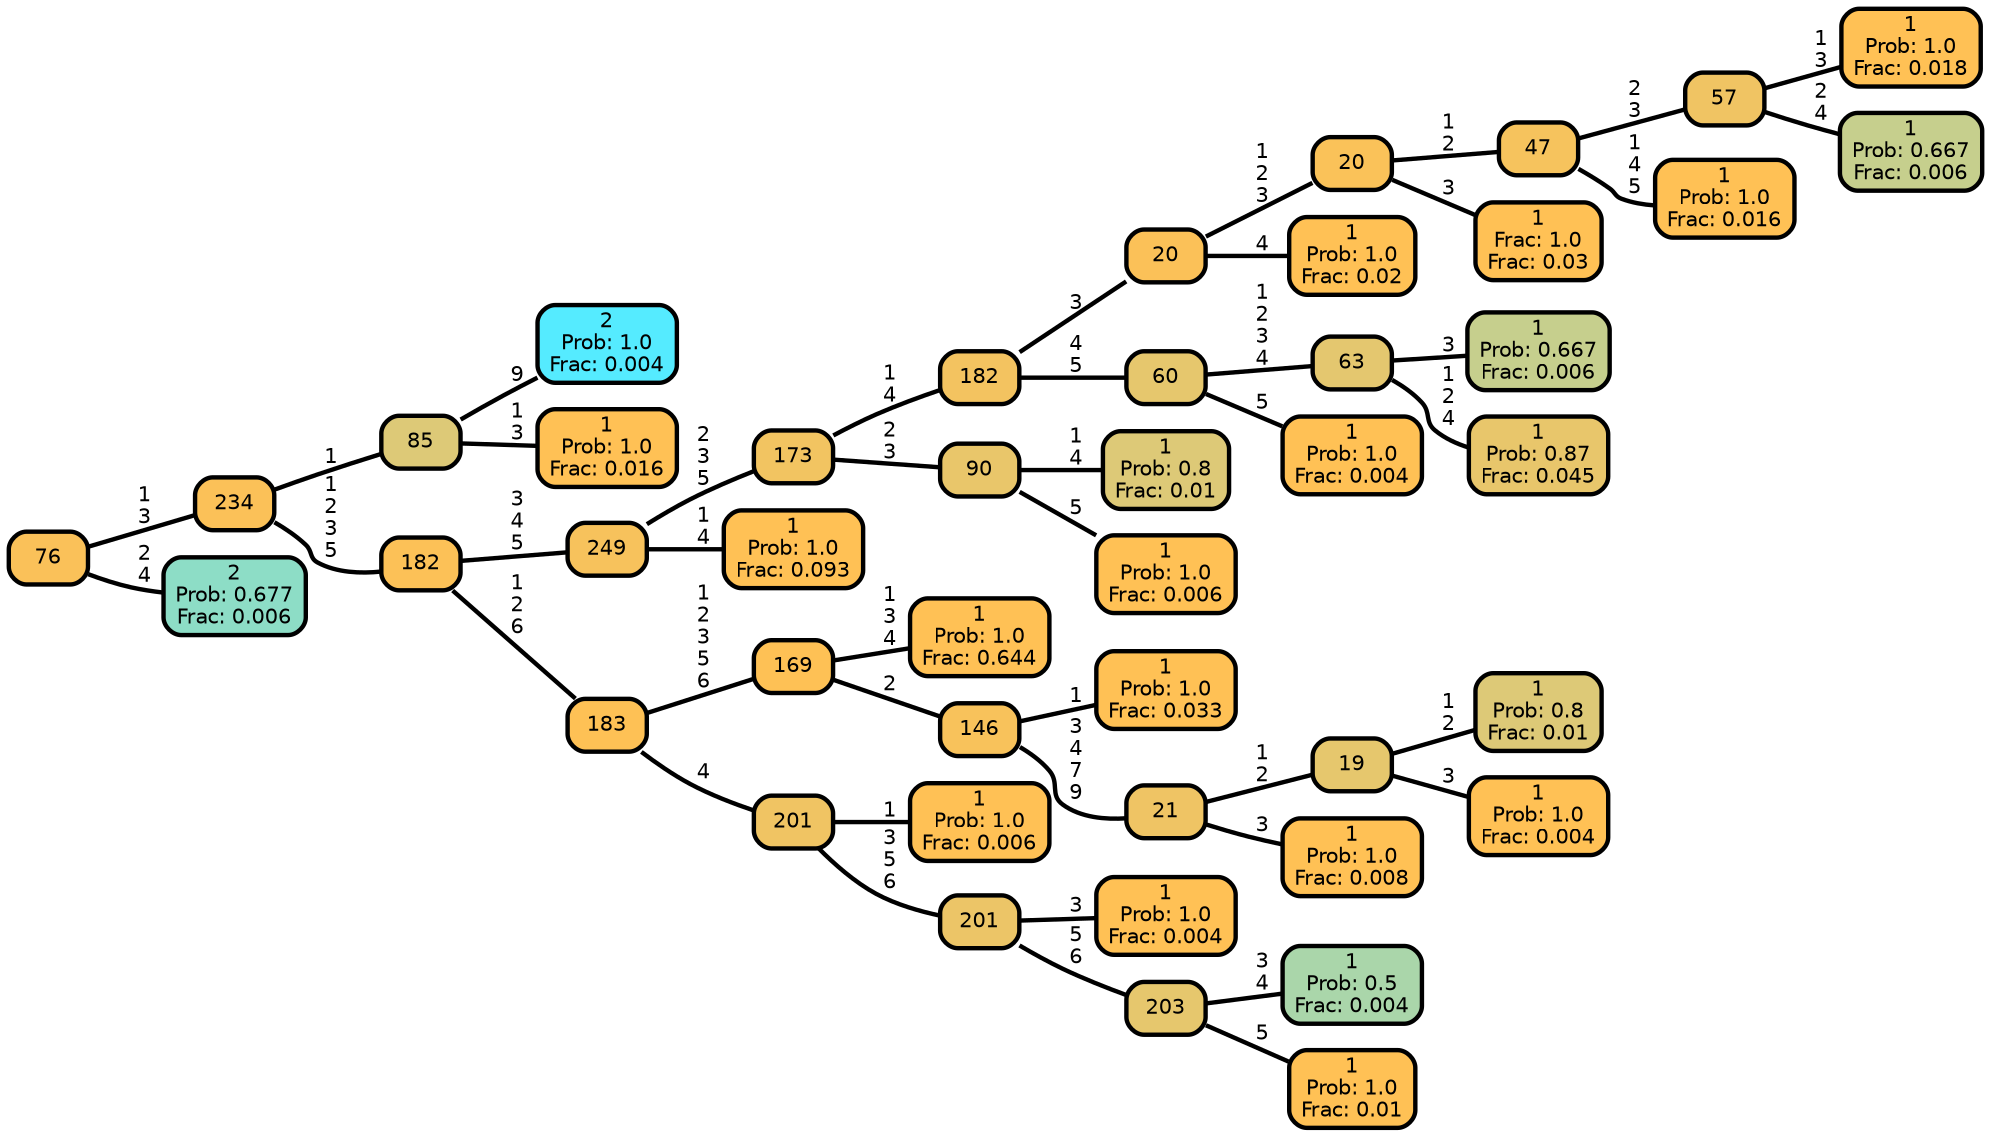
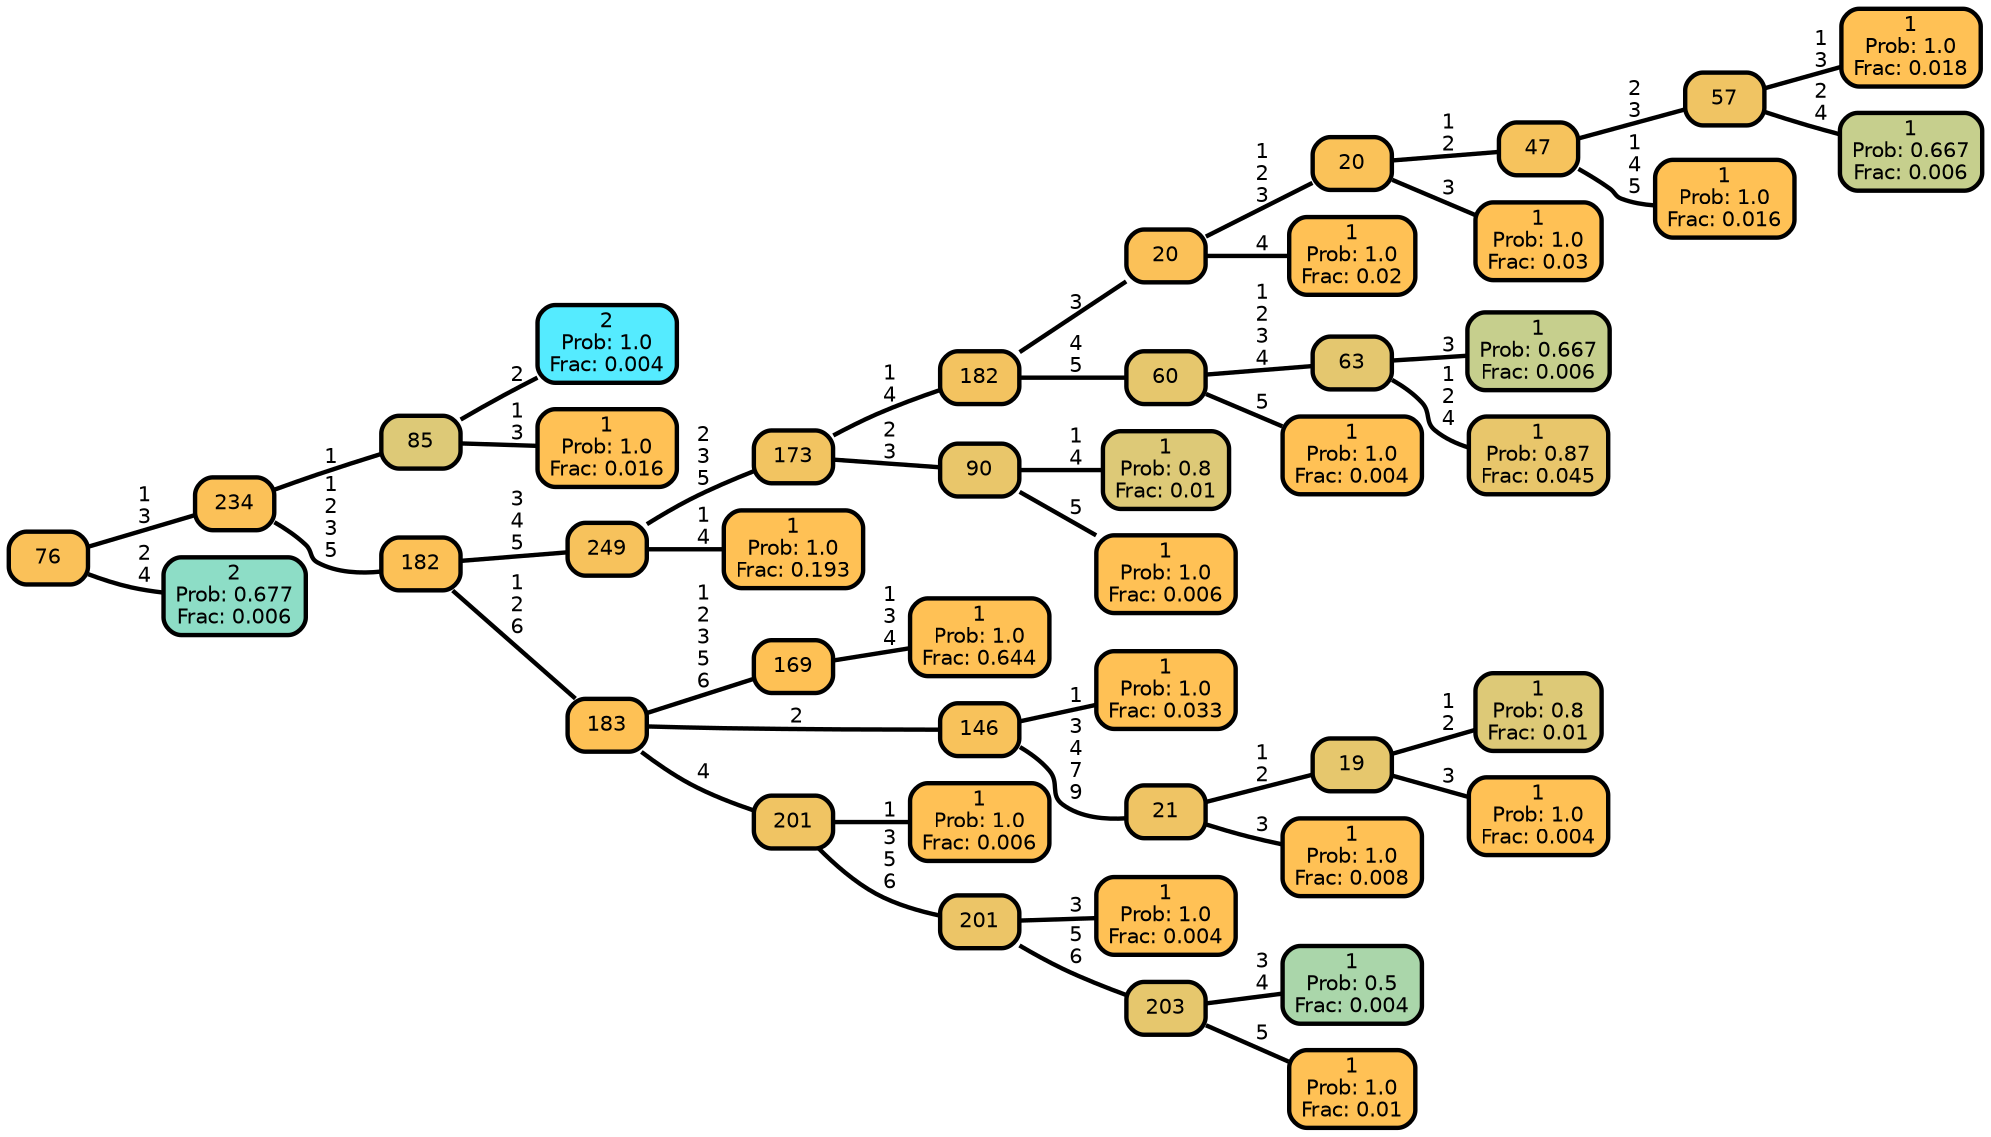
node "1 Frac: 1.0 Frac: 0.03": label "1 Frac: 1.0 Frac: 0.03" -> "1 Prob: 1.0 Frac: 0.03"
edge "2 Prob: 1.0 Frac: 0.004" -- "85": label " 9" -> " 2"
node "1 Prob: 1.0 Frac: 0.093": label "1 Prob: 1.0 Frac: 0.093" -> "1 Prob: 1.0 Frac: 0.193"
edge "169" -- "146": now "183" -- "146"
